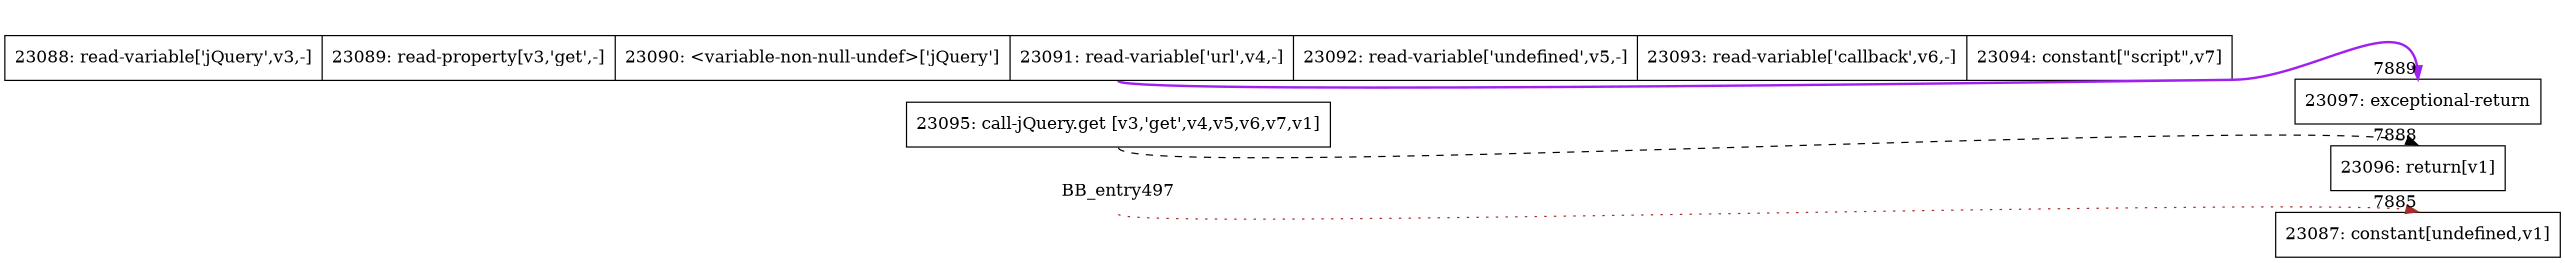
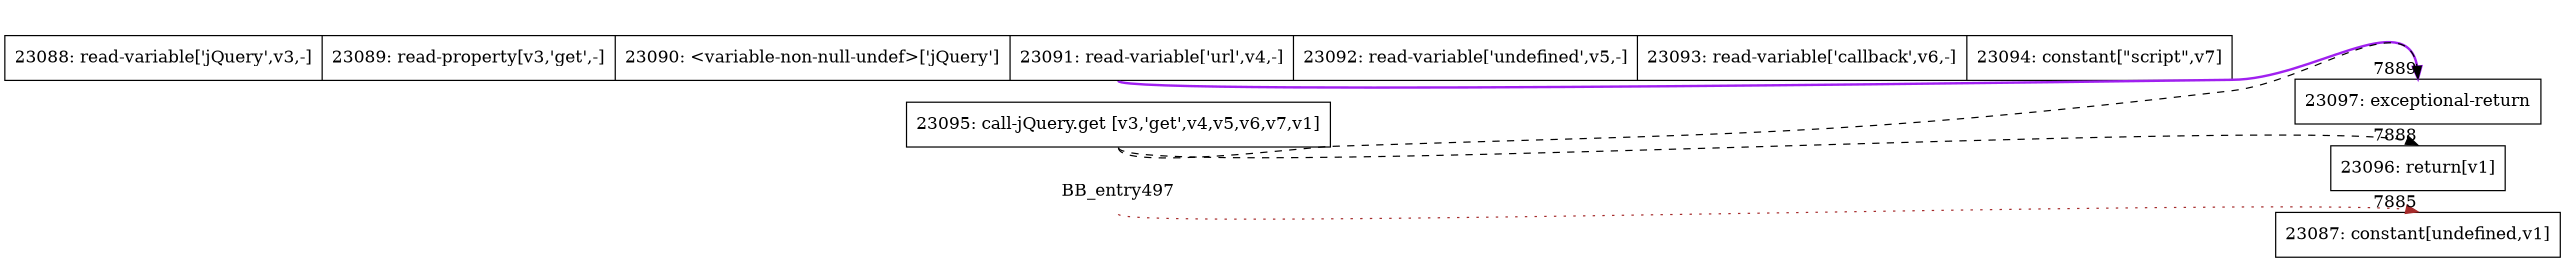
edge "23095: call-jQuery.get [v3,'get',v4,v5,v6,v7,v1]" -> "23097: exceptional-return": added
